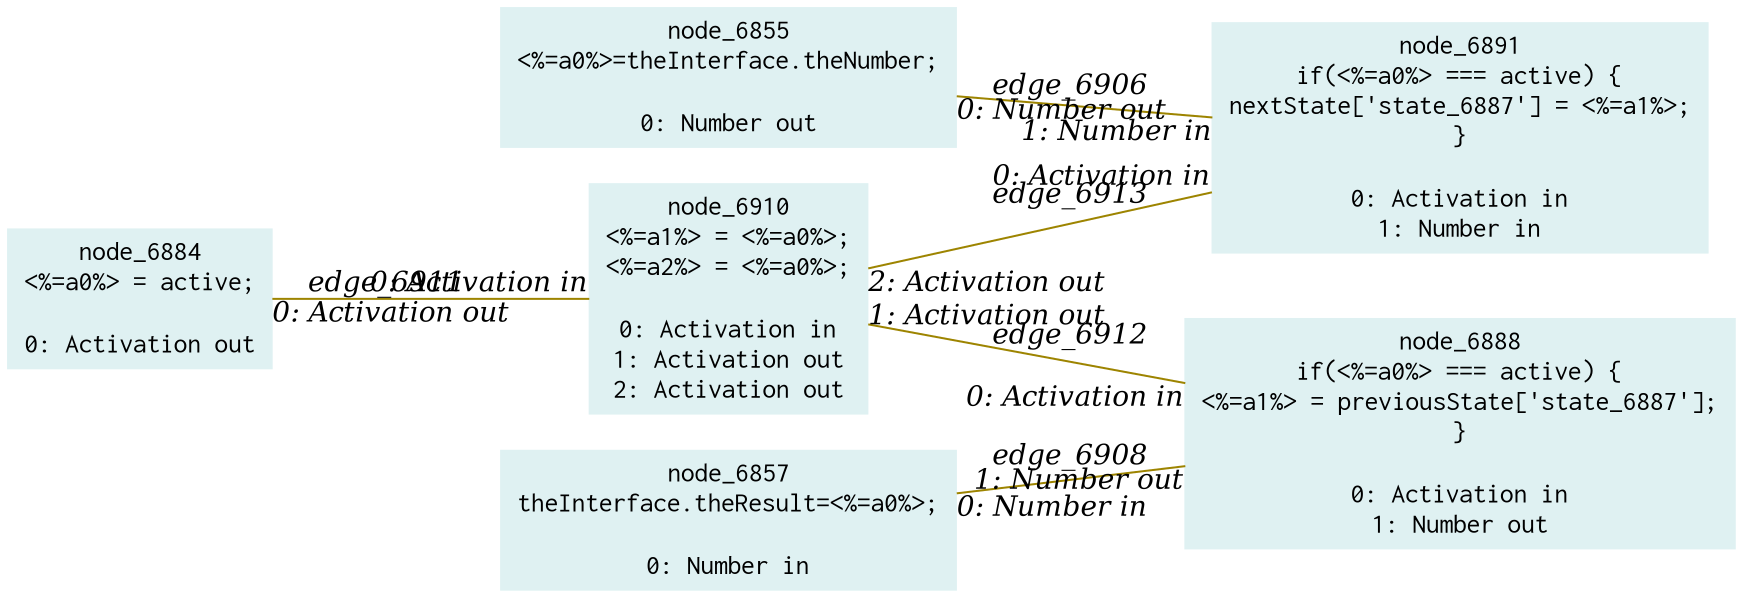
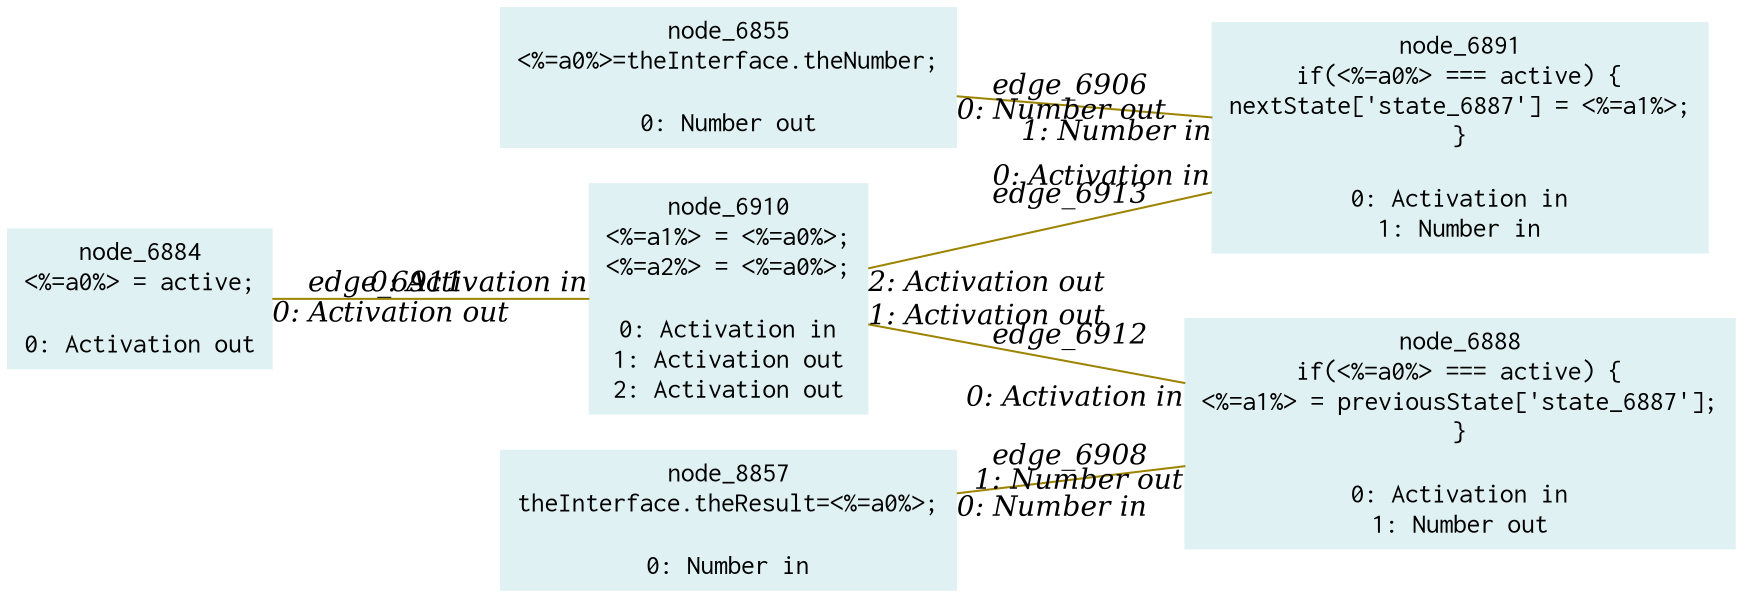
node "node_6857 theInterface.theResult=<%=a0%>; 0: Number in": label "node_6857 theInterface.theResult=<%=a0%>; 0: Number in" -> "node_8857 theInterface.theResult=<%=a0%>; 0: Number in"
